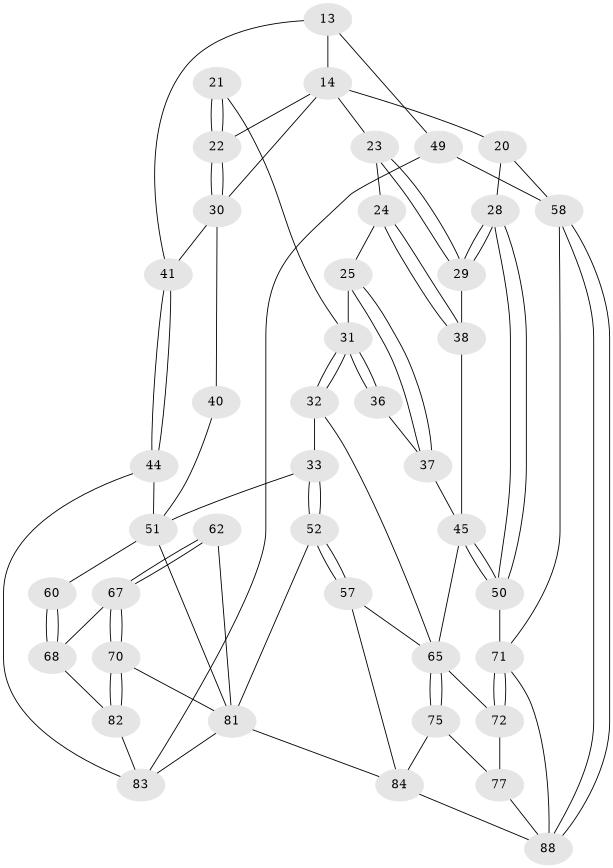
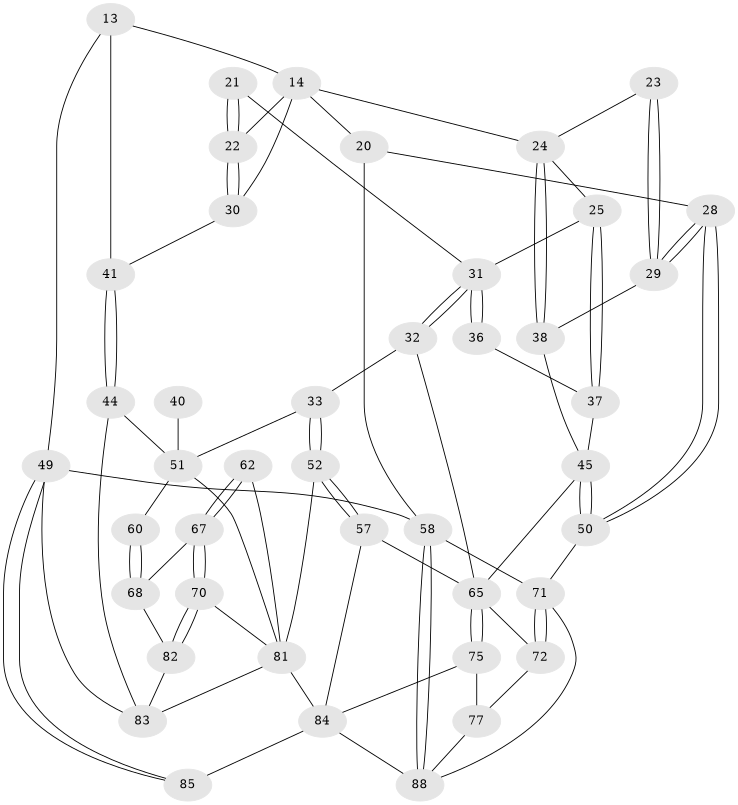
edge "14" -- "23": now "14" -- "24"
edge "30" -- "40": removed
node "85": added
